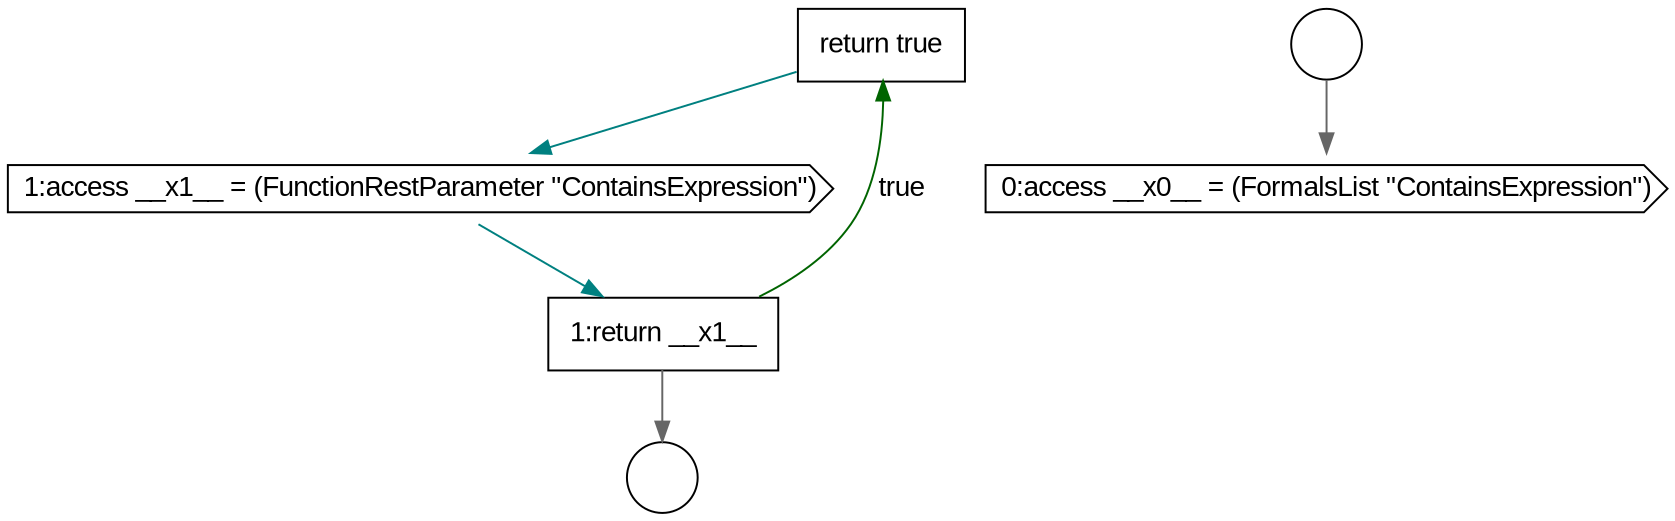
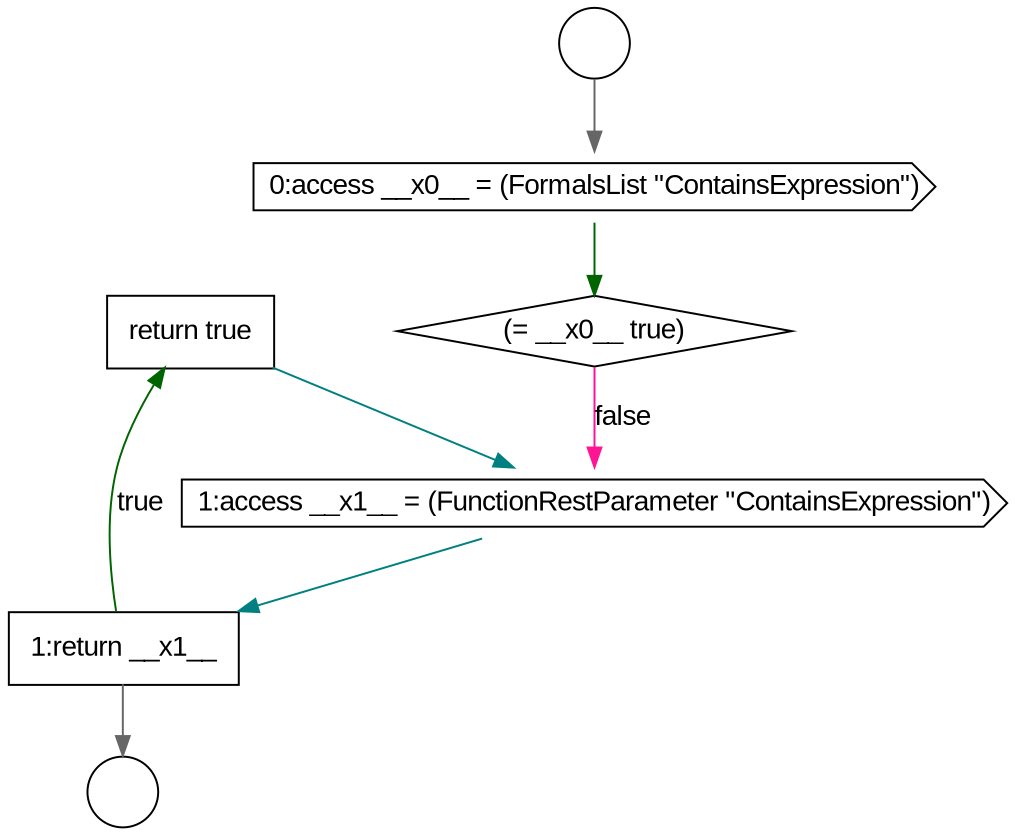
node "(= __x0__ true)": added
